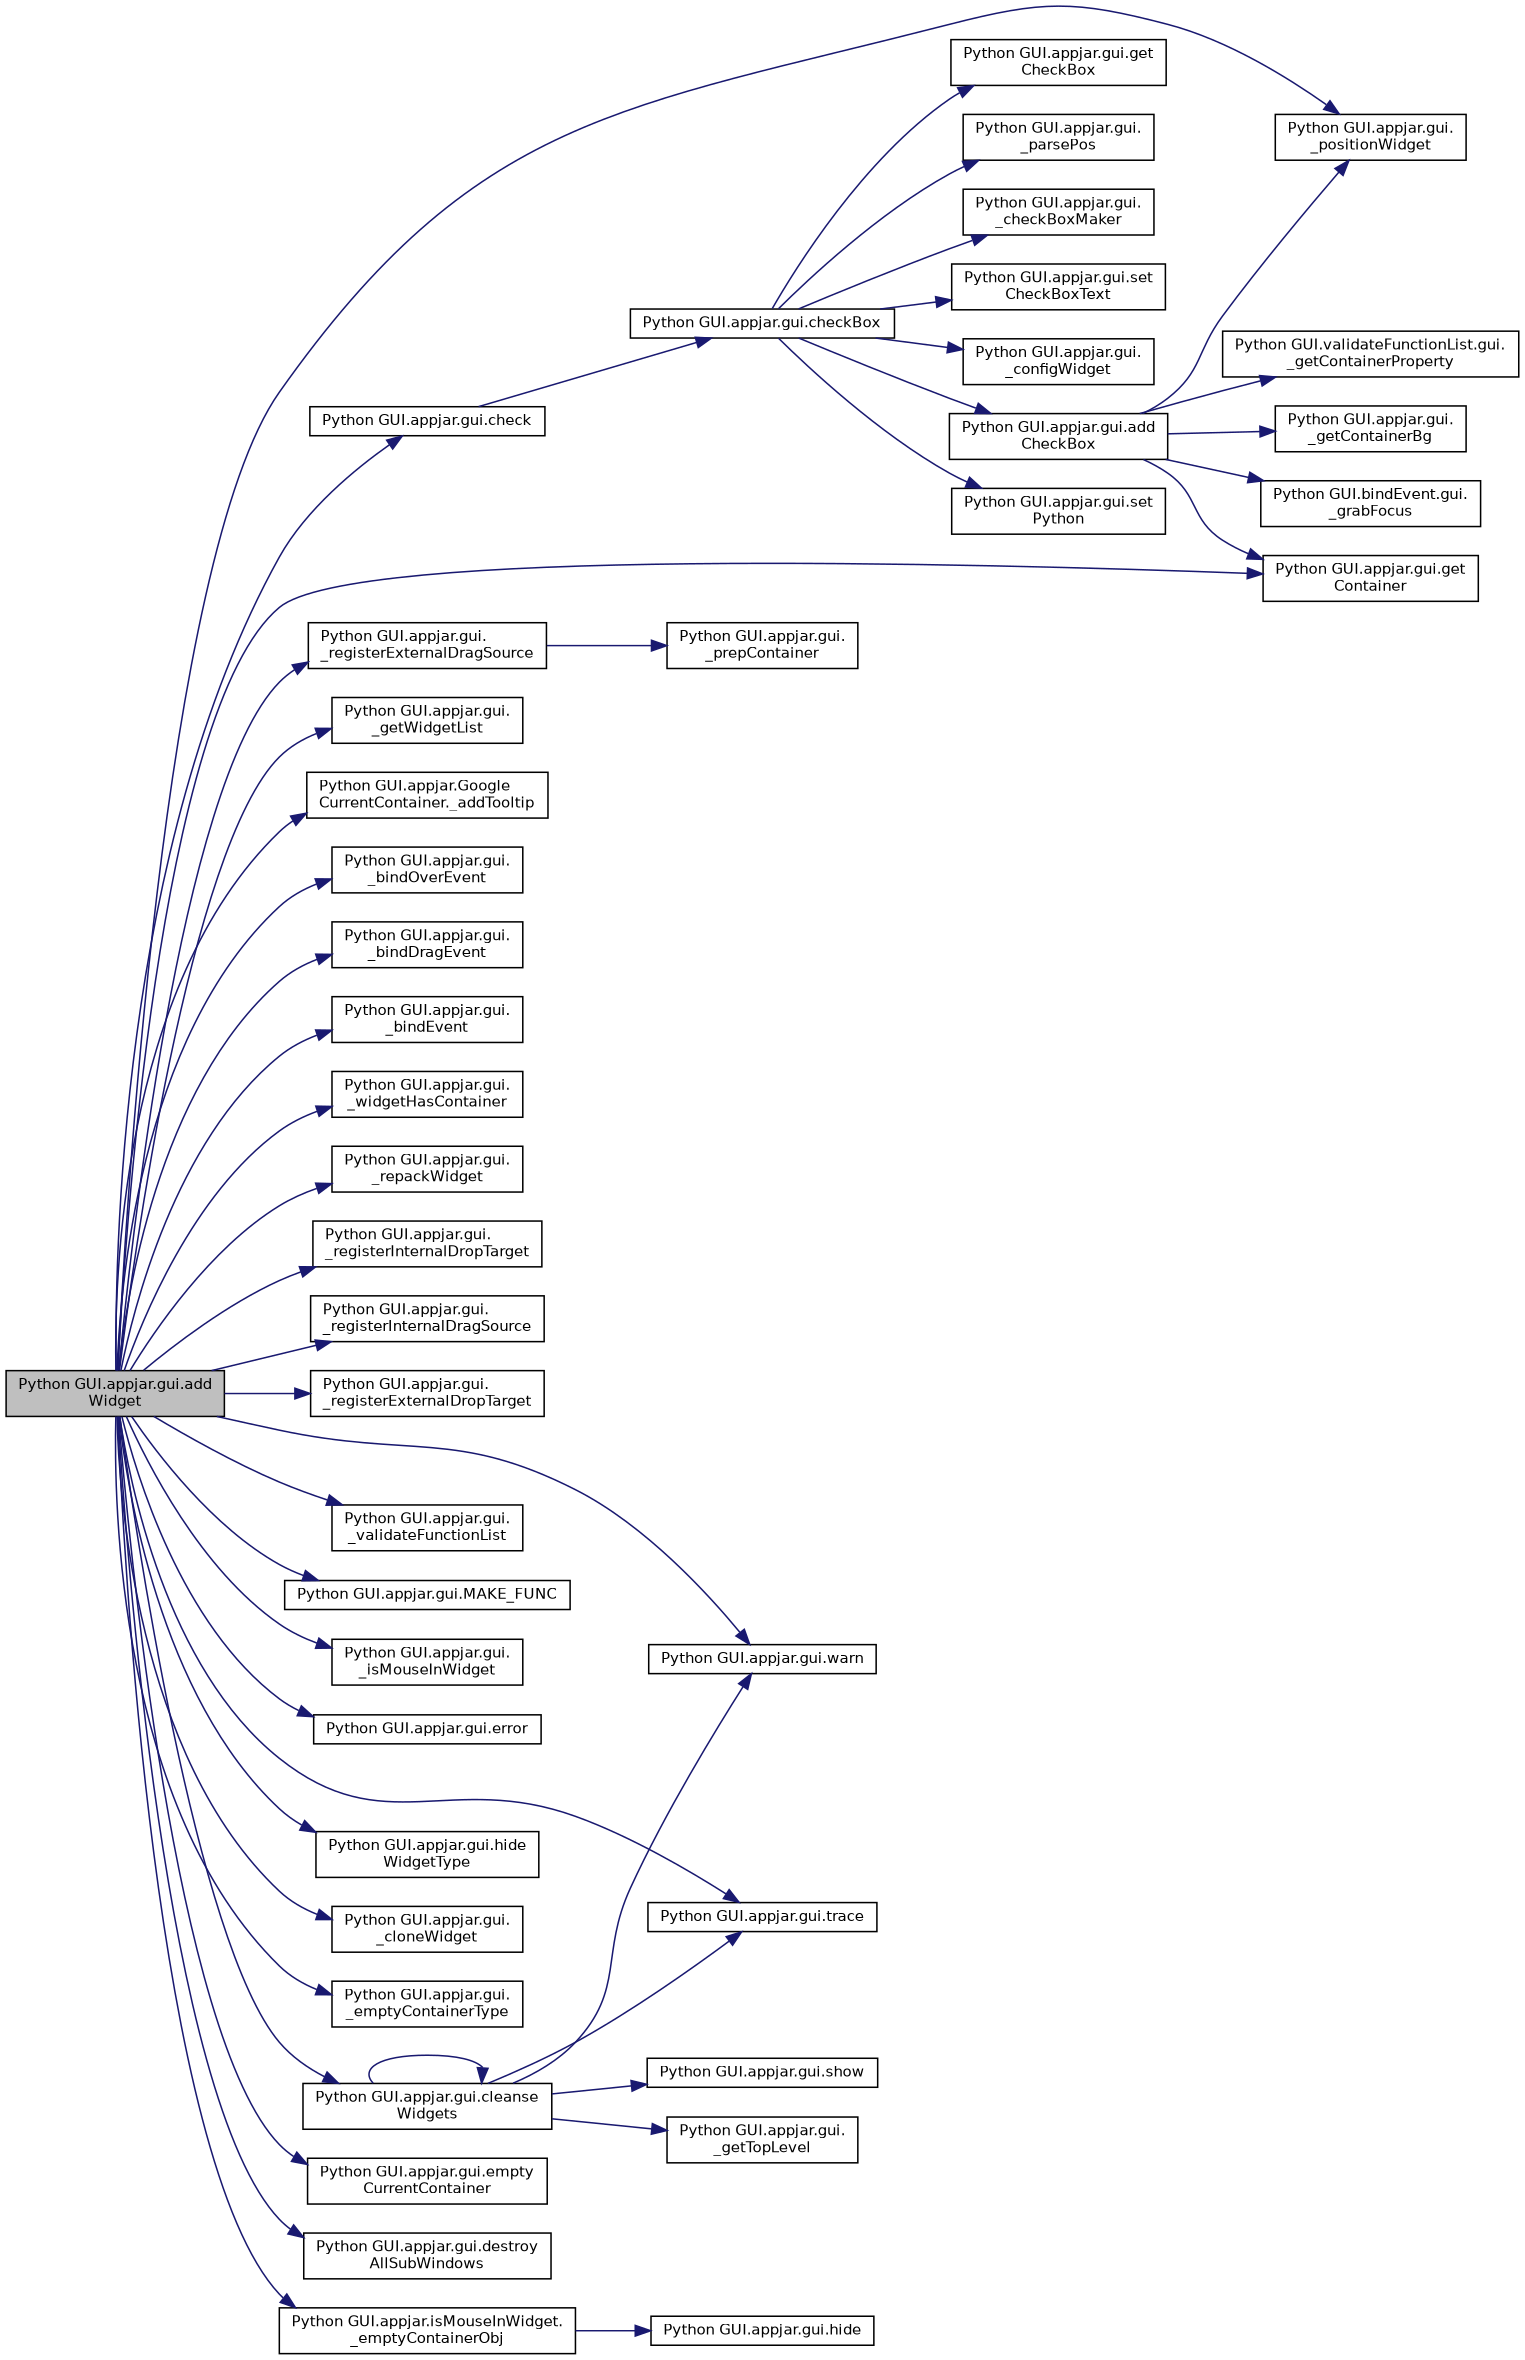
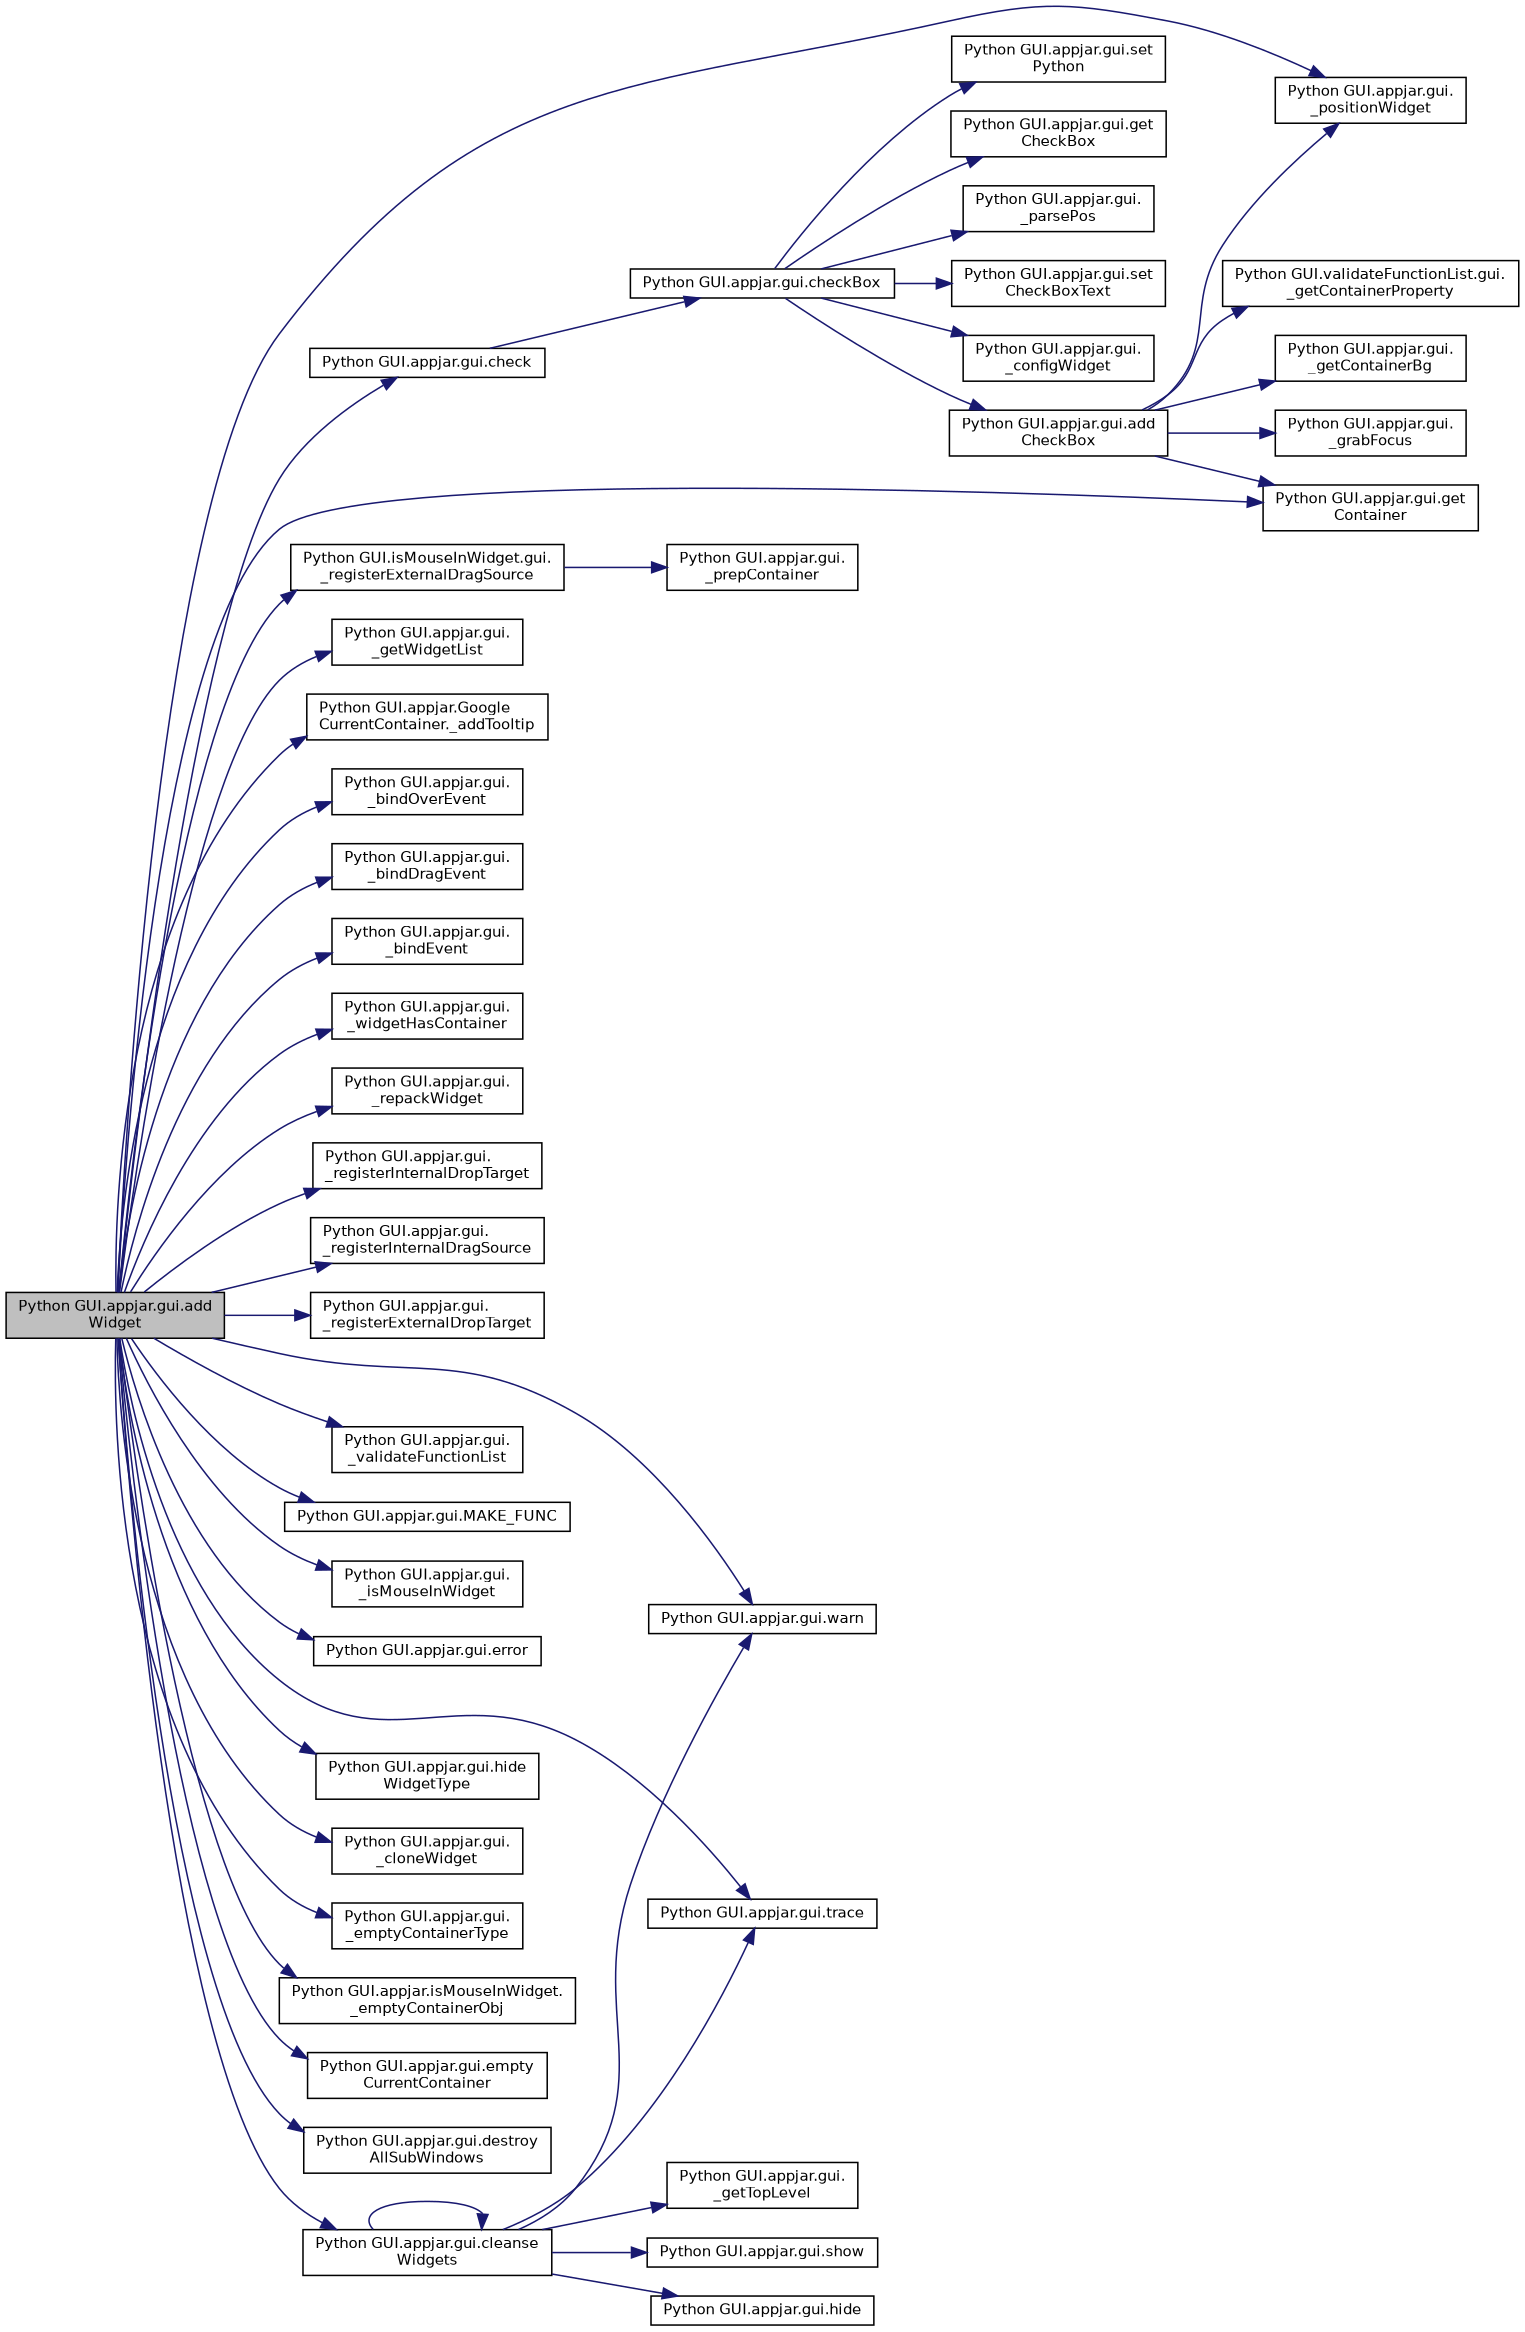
node "Python GUI.appjar.gui. _checkBoxMaker": removed
node "Python GUI.bindEvent.gui. _grabFocus": label "Python GUI.bindEvent.gui. _grabFocus" -> "Python GUI.appjar.gui. _grabFocus"
node "Python GUI.appjar.gui. _registerExternalDragSource": label "Python GUI.appjar.gui. _registerExternalDragSource" -> "Python GUI.isMouseInWidget.gui. _registerExternalDragSource"
edge "Python GUI.appjar.isMouseInWidget. _emptyContainerObj" -> "Python GUI.appjar.gui.hide": now "Python GUI.appjar.gui.cleanse Widgets" -> "Python GUI.appjar.gui.hide"
